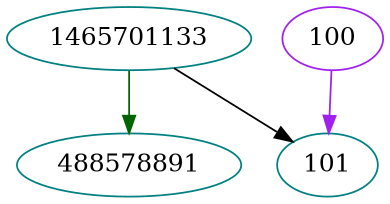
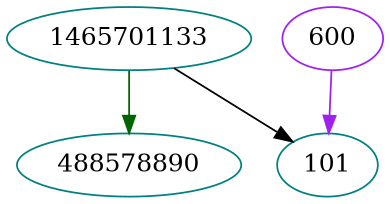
node "100": label "100" -> "600"
node "488578891": label "488578891" -> "488578890"
